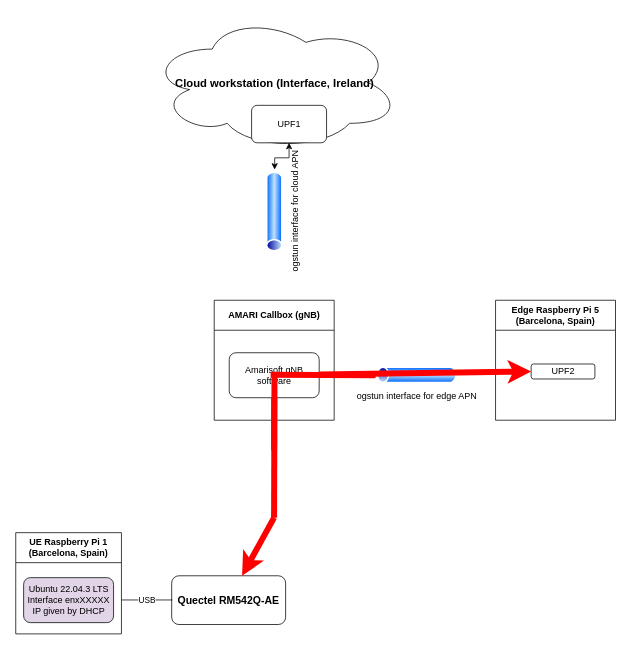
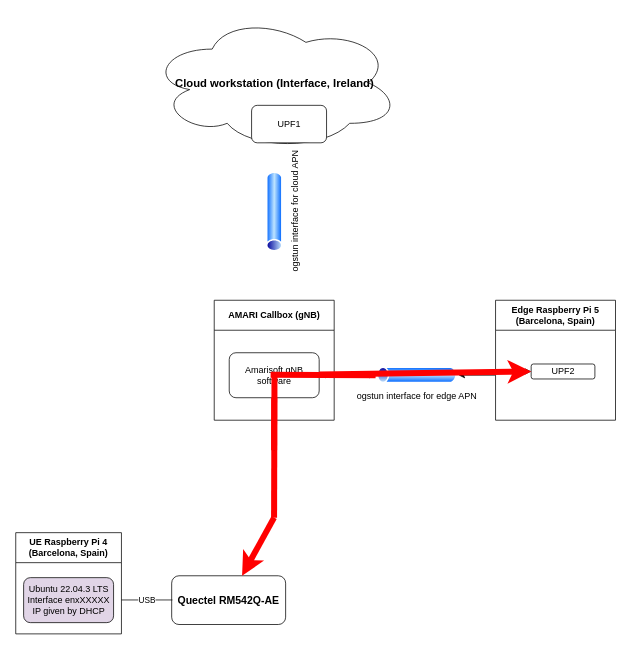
edge "UPF1" -- "ogstun interface for cloud APN": removed
edge "UPF2" -- "ogstun interface for edge APN": added
node "UE Raspberry Pi 1 (Barcelona, Spain)": label "UE Raspberry Pi 1 (Barcelona, Spain)" -> "UE Raspberry Pi 4 (Barcelona, Spain)"
